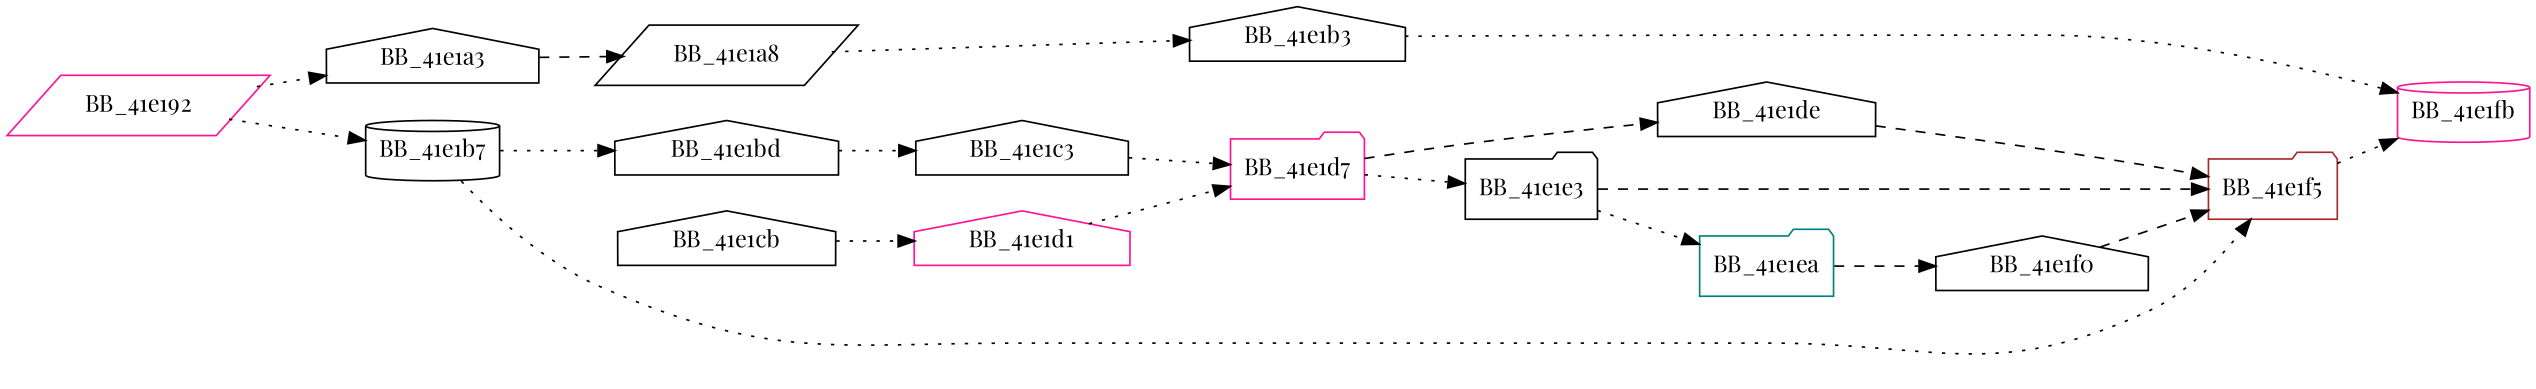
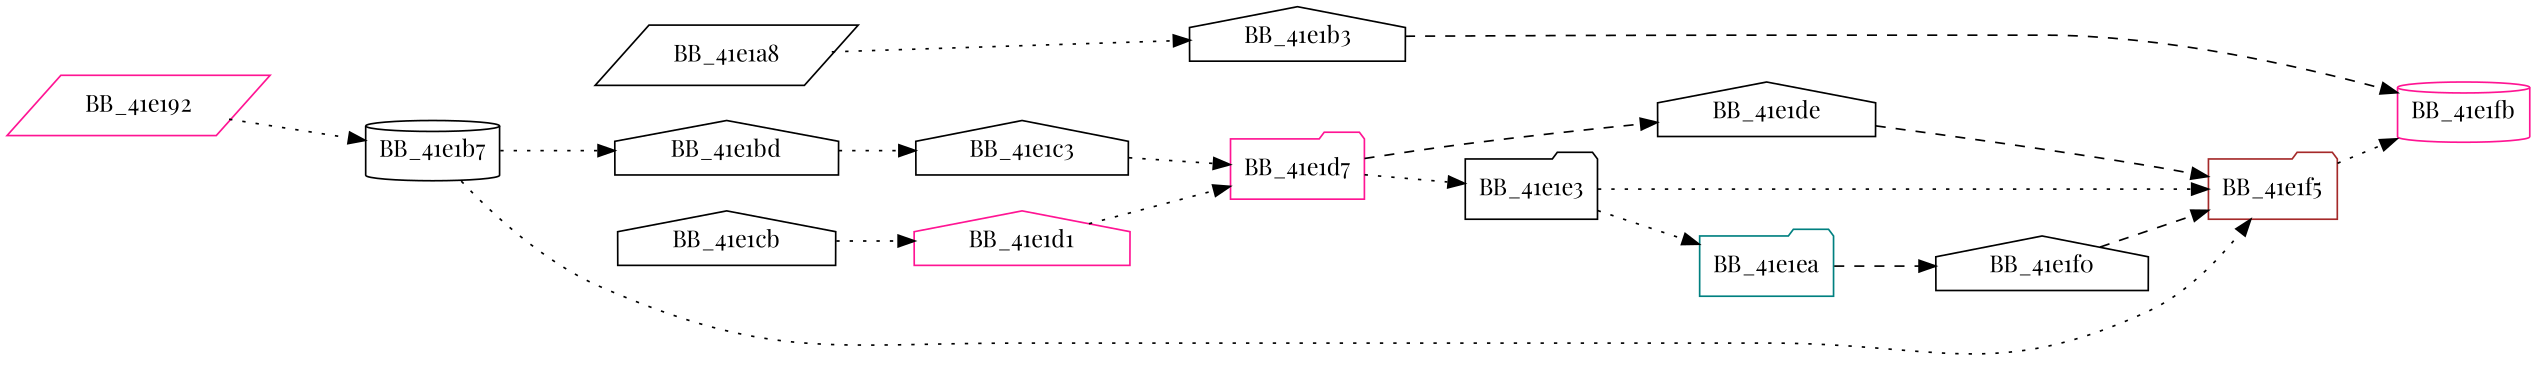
edge "BB_41e1b3" -> "BB_41e1fb": style dotted -> dashed
node "BB_41e1a3": removed
edge "BB_41e1e3" -> "BB_41e1f5": style dashed -> dotted
